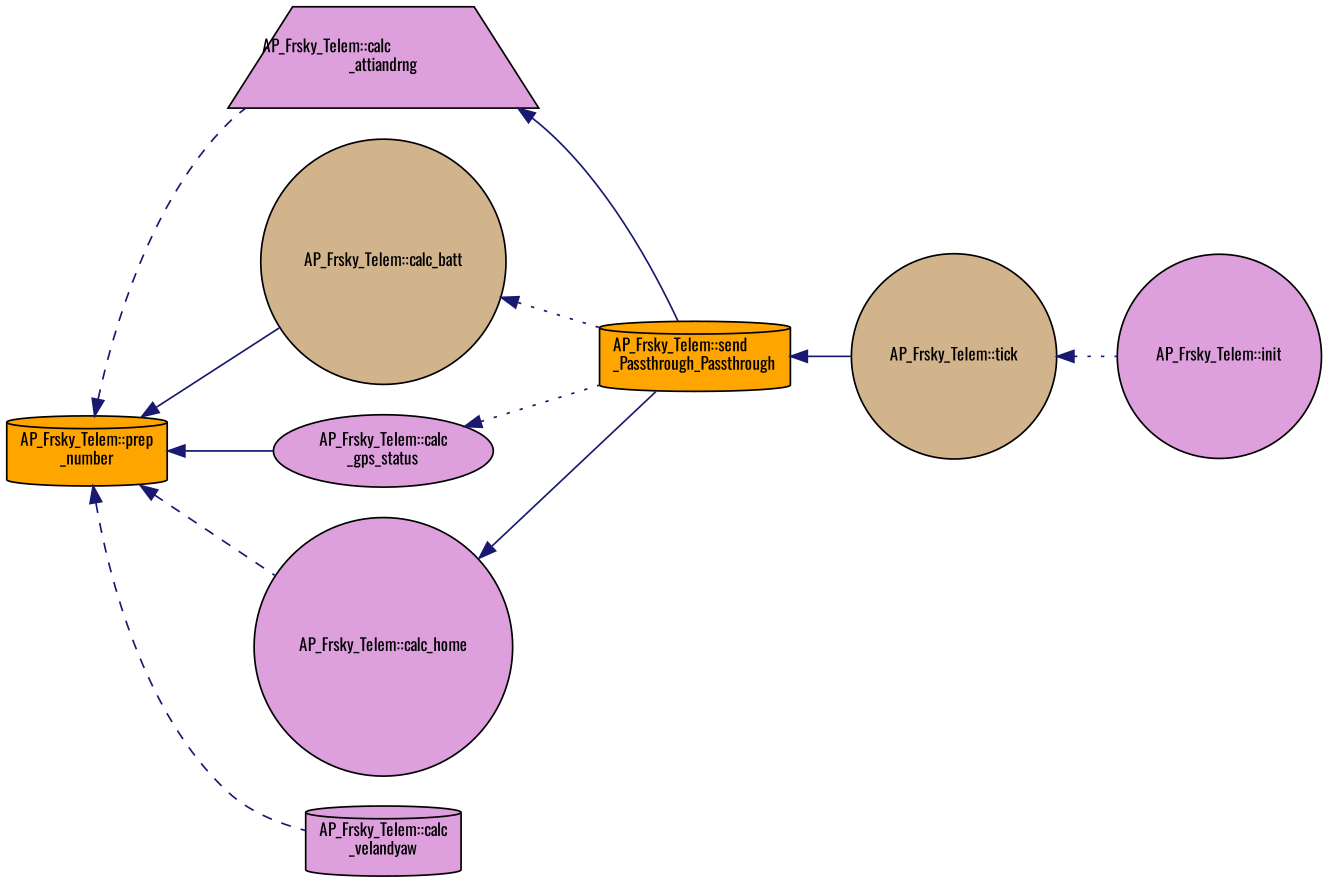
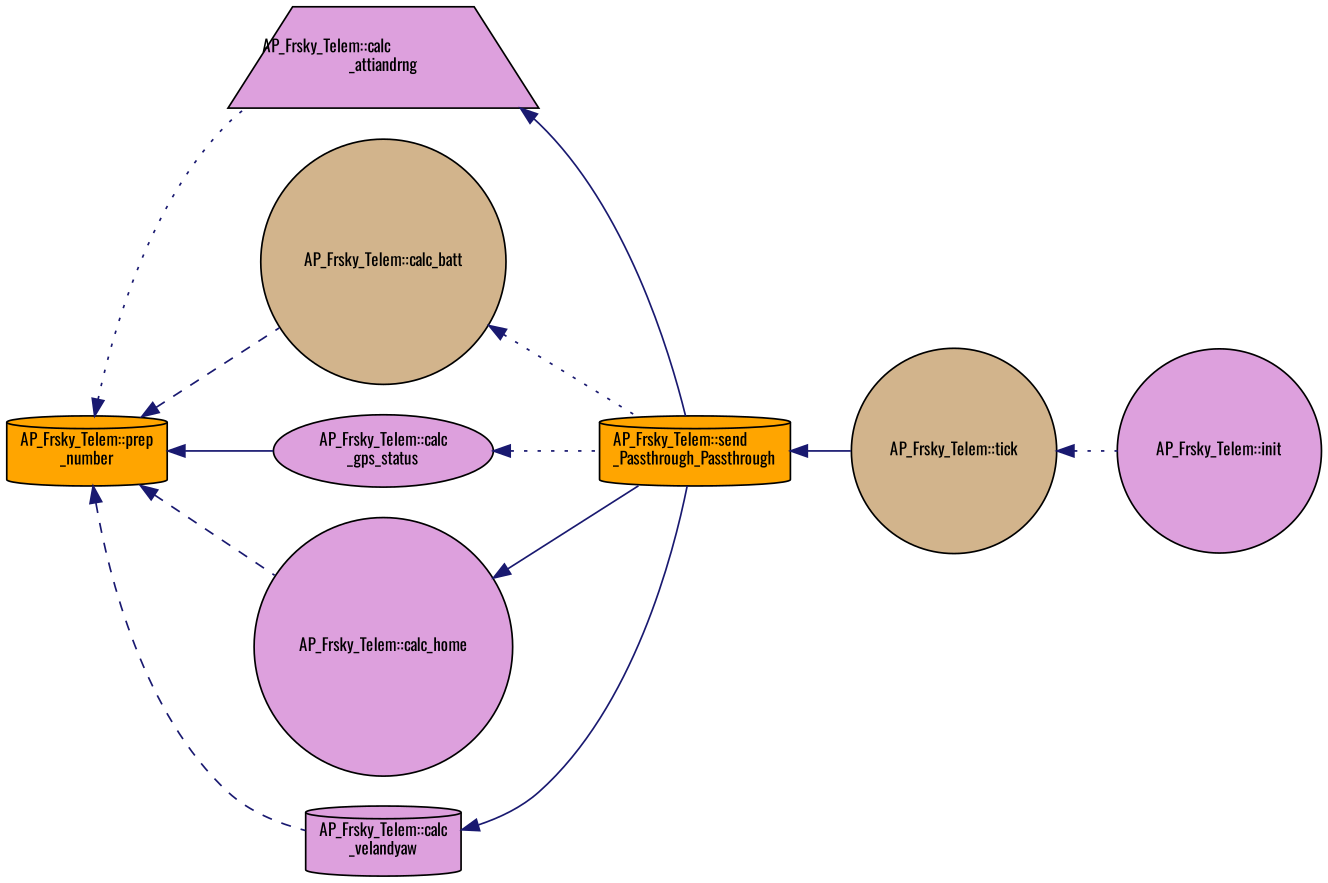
edge "AP_Frsky_Telem::calc _attiandrng" -> "AP_Frsky_Telem::prep _number": style dashed -> dotted
edge "AP_Frsky_Telem::calc_batt" -> "AP_Frsky_Telem::prep _number": style solid -> dashed
edge "AP_Frsky_Telem::send _Passthrough_Passthrough" -> "AP_Frsky_Telem::calc _velandyaw": added
